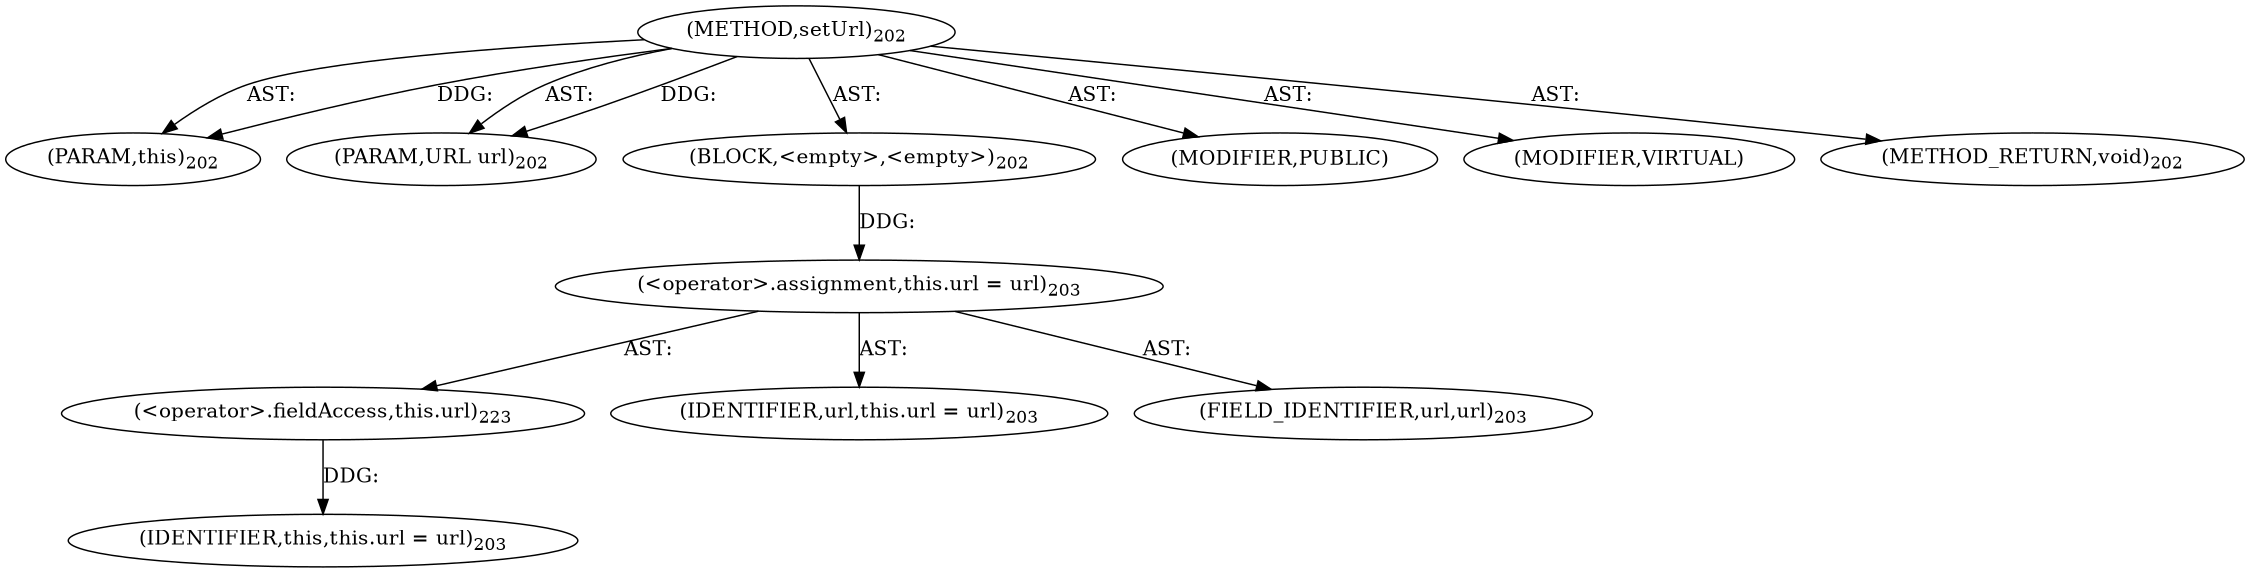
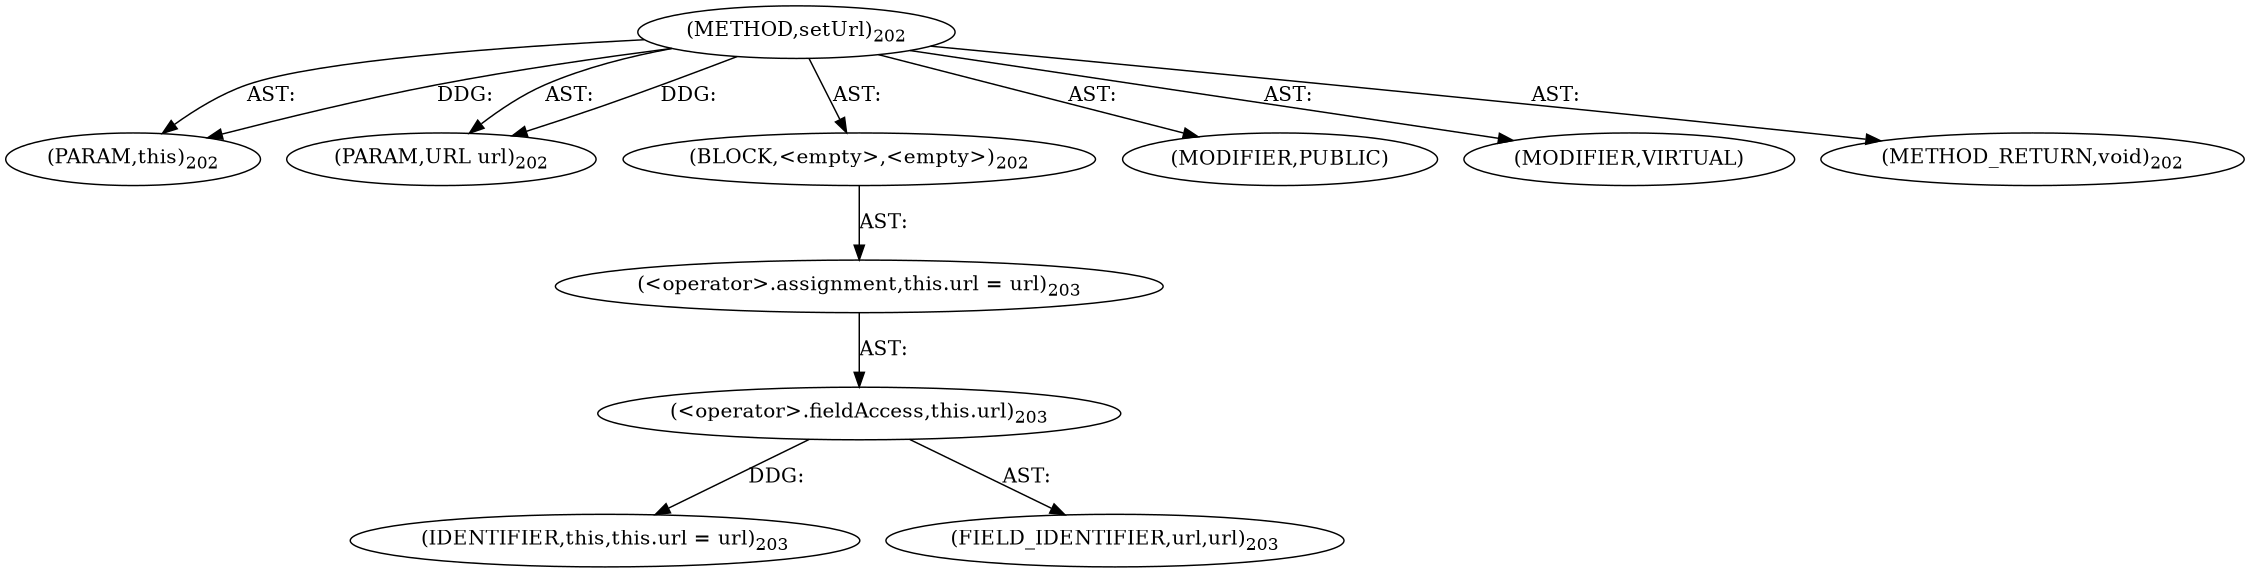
edge "(BLOCK,<empty>,<empty>)" -> "(<operator>.assignment,this.url = url)": label "DDG: " -> "AST: "
edge "(<operator>.assignment,this.url = url)" -> "(FIELD_IDENTIFIER,url,url)": now "(<operator>.fieldAccess,this.url)" -> "(FIELD_IDENTIFIER,url,url)"
node "(<operator>.fieldAccess,this.url)": text "223" -> "203"
node "(IDENTIFIER,url,this.url = url)": removed
